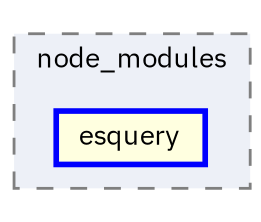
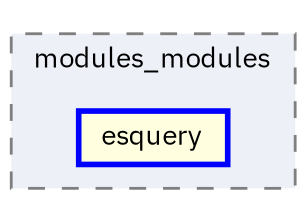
cluster "node_modules": label "node_modules" -> "modules_modules"
